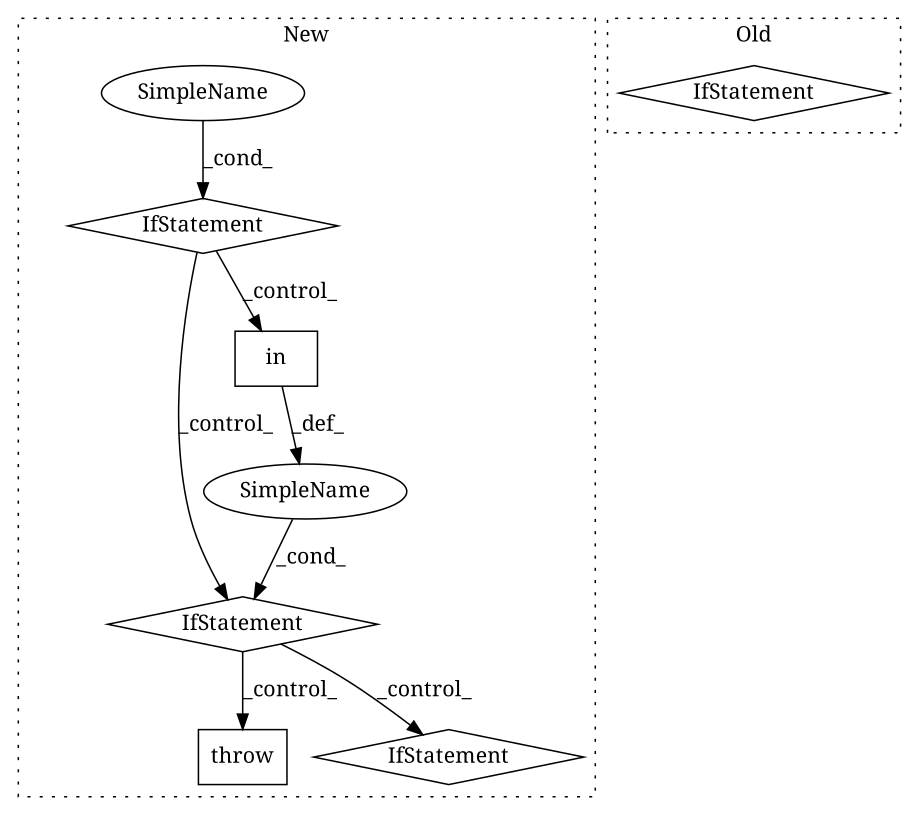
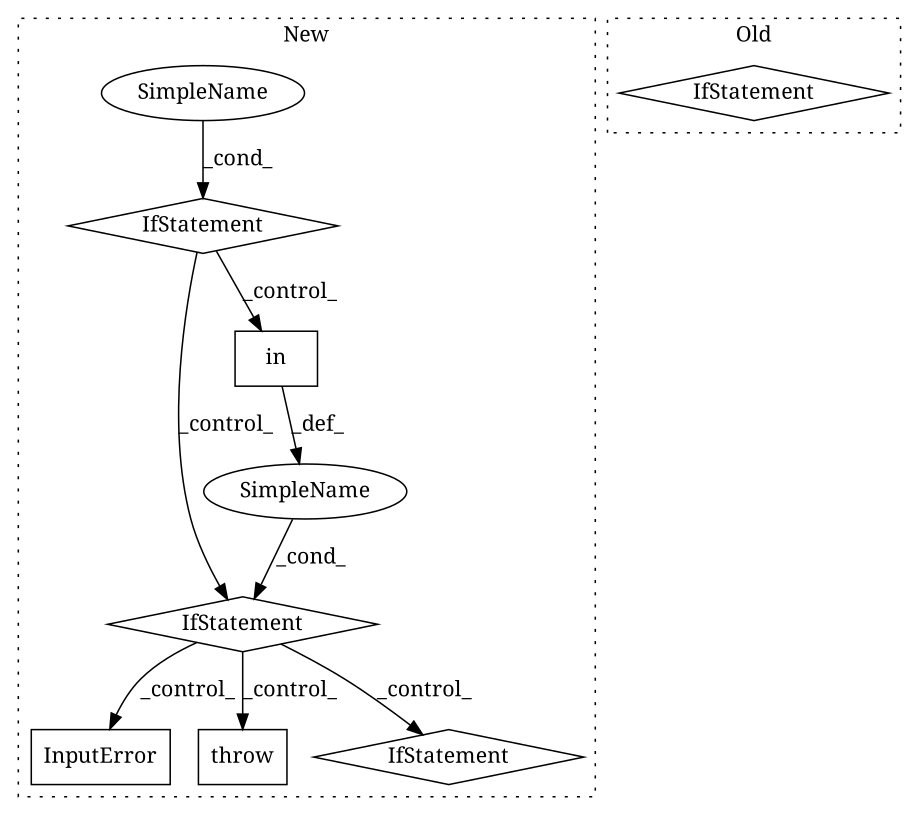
node "InputError": added
